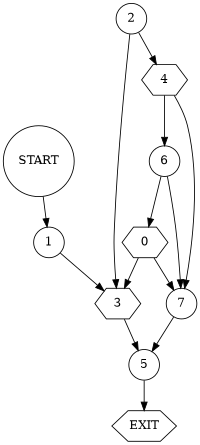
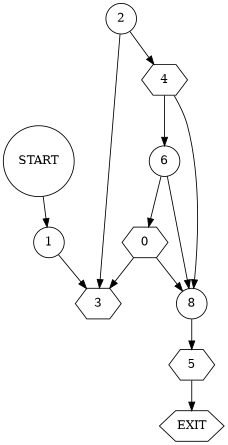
node "7": label "7" -> "8"
edge "3" -> "5": removed
node "5": shape circle -> hexagon
